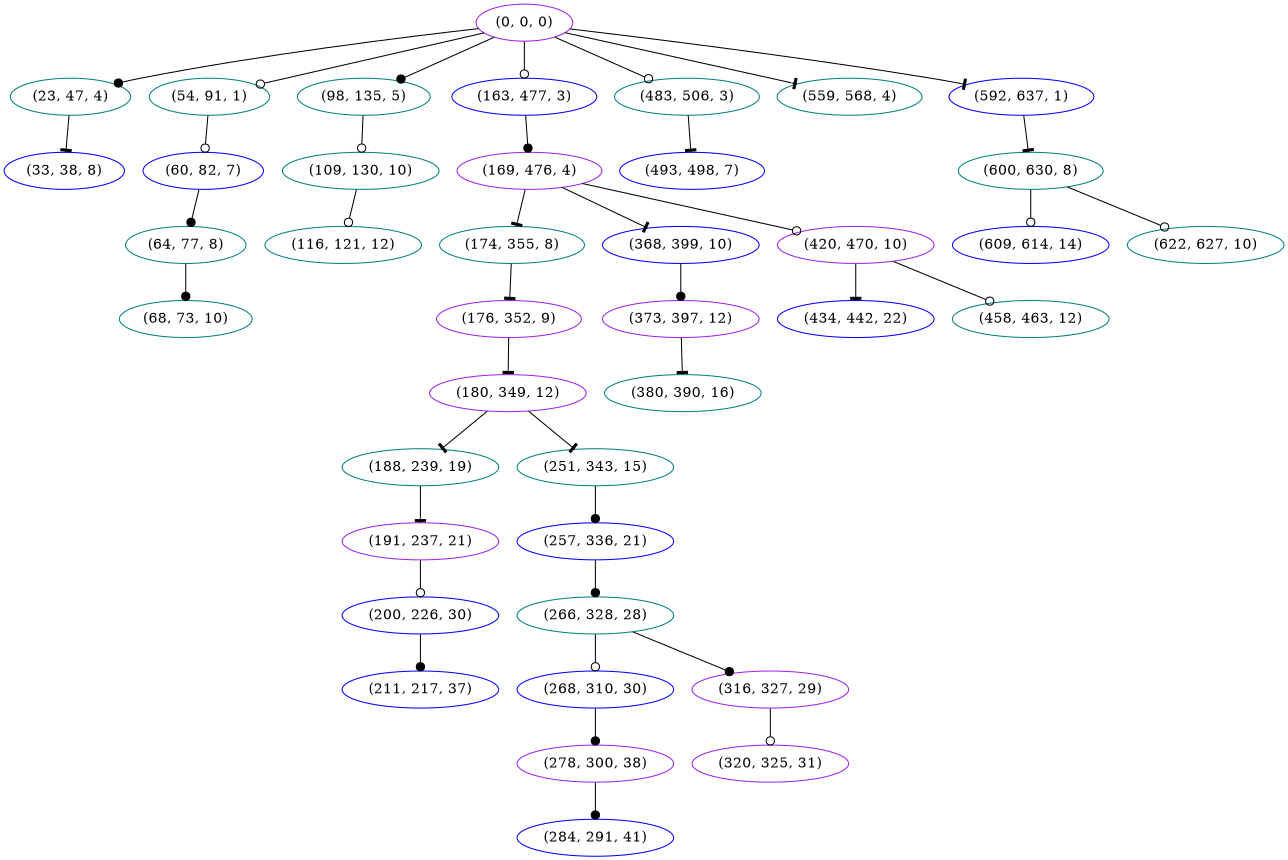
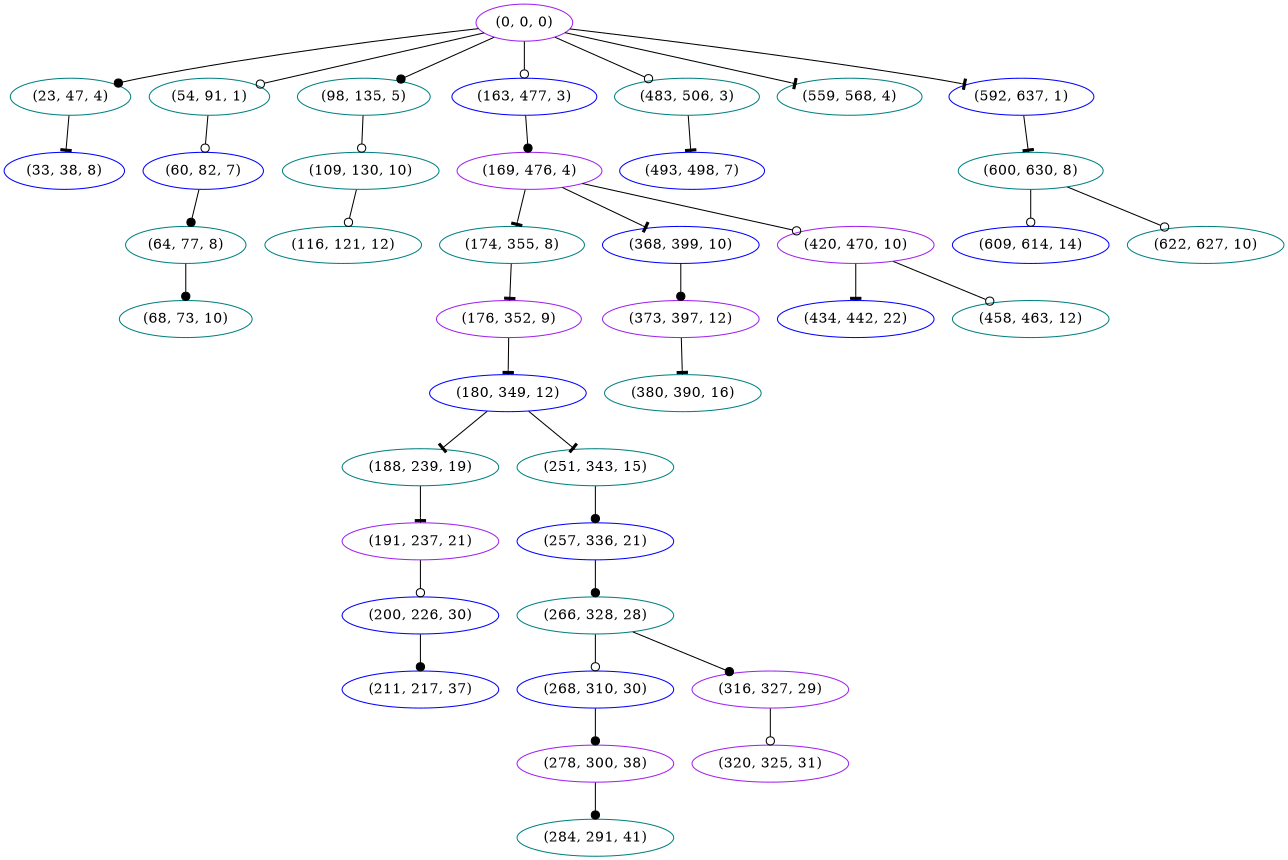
node "(180, 349, 12)": color purple -> blue
node "(284, 291, 41)": color blue -> teal
